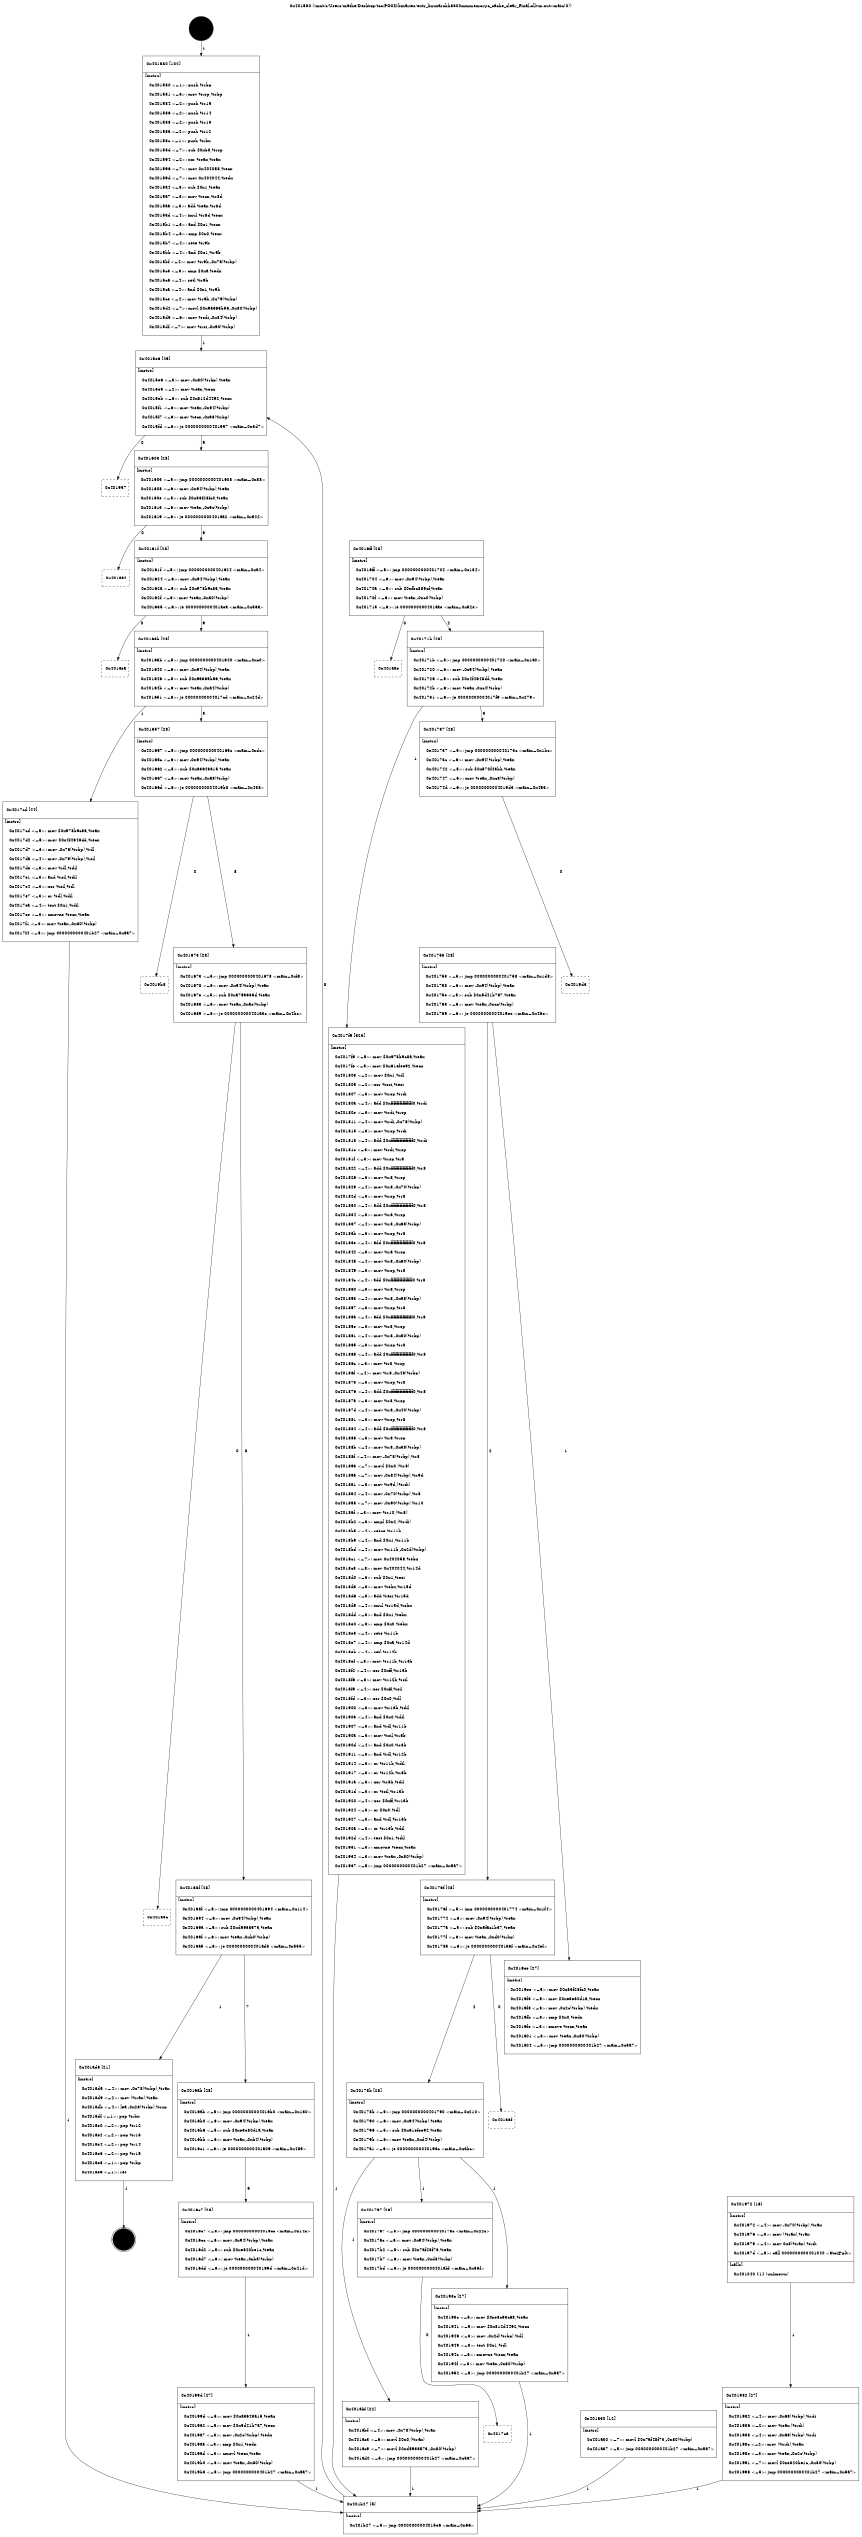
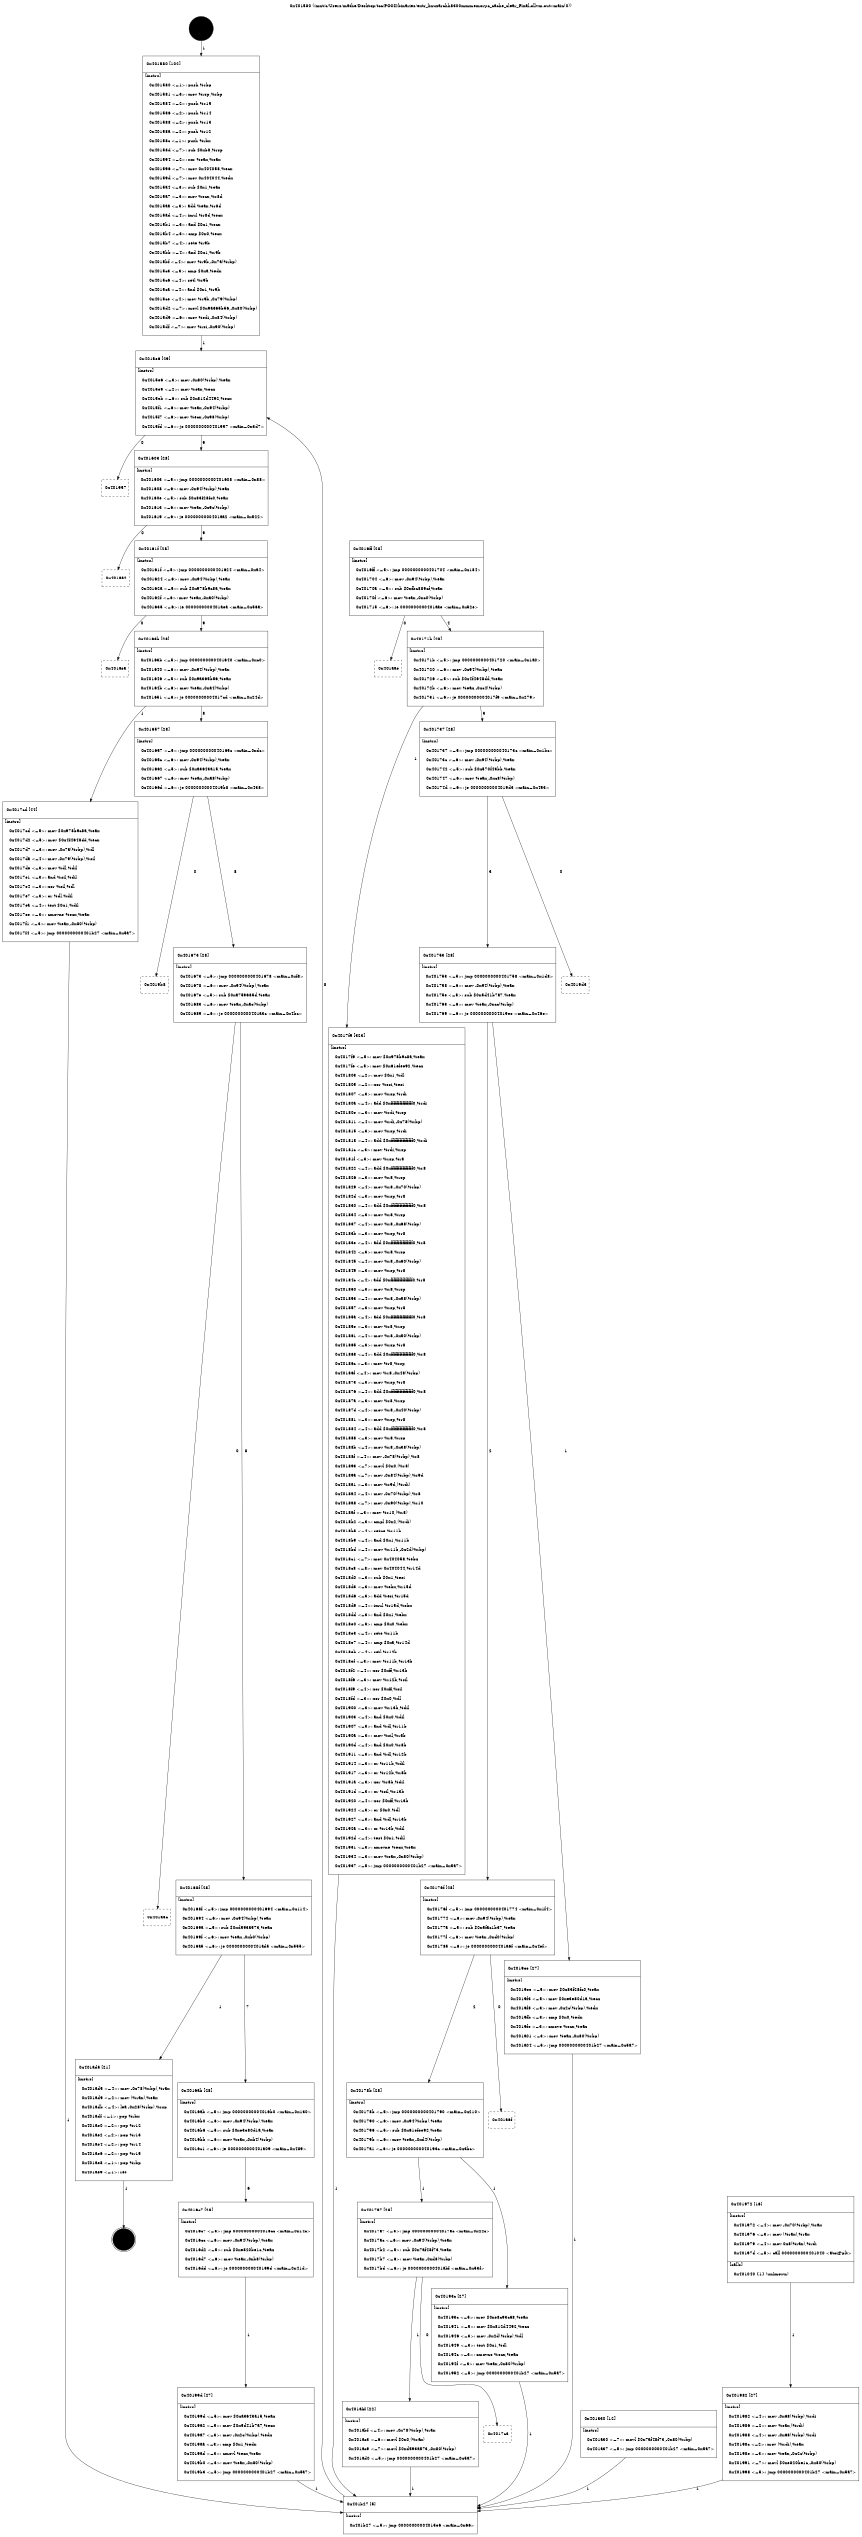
edge "0x401737 [28]" -> "0x401753 [28]": added, label "3"
edge "0x40178b [28]" -> "0x401abf [22]": now "0x4017a7 [28]" -> "0x401abf [22]"
edge "0x4019ee [27]" -> "0x401b27 [5]": added, label "1"
